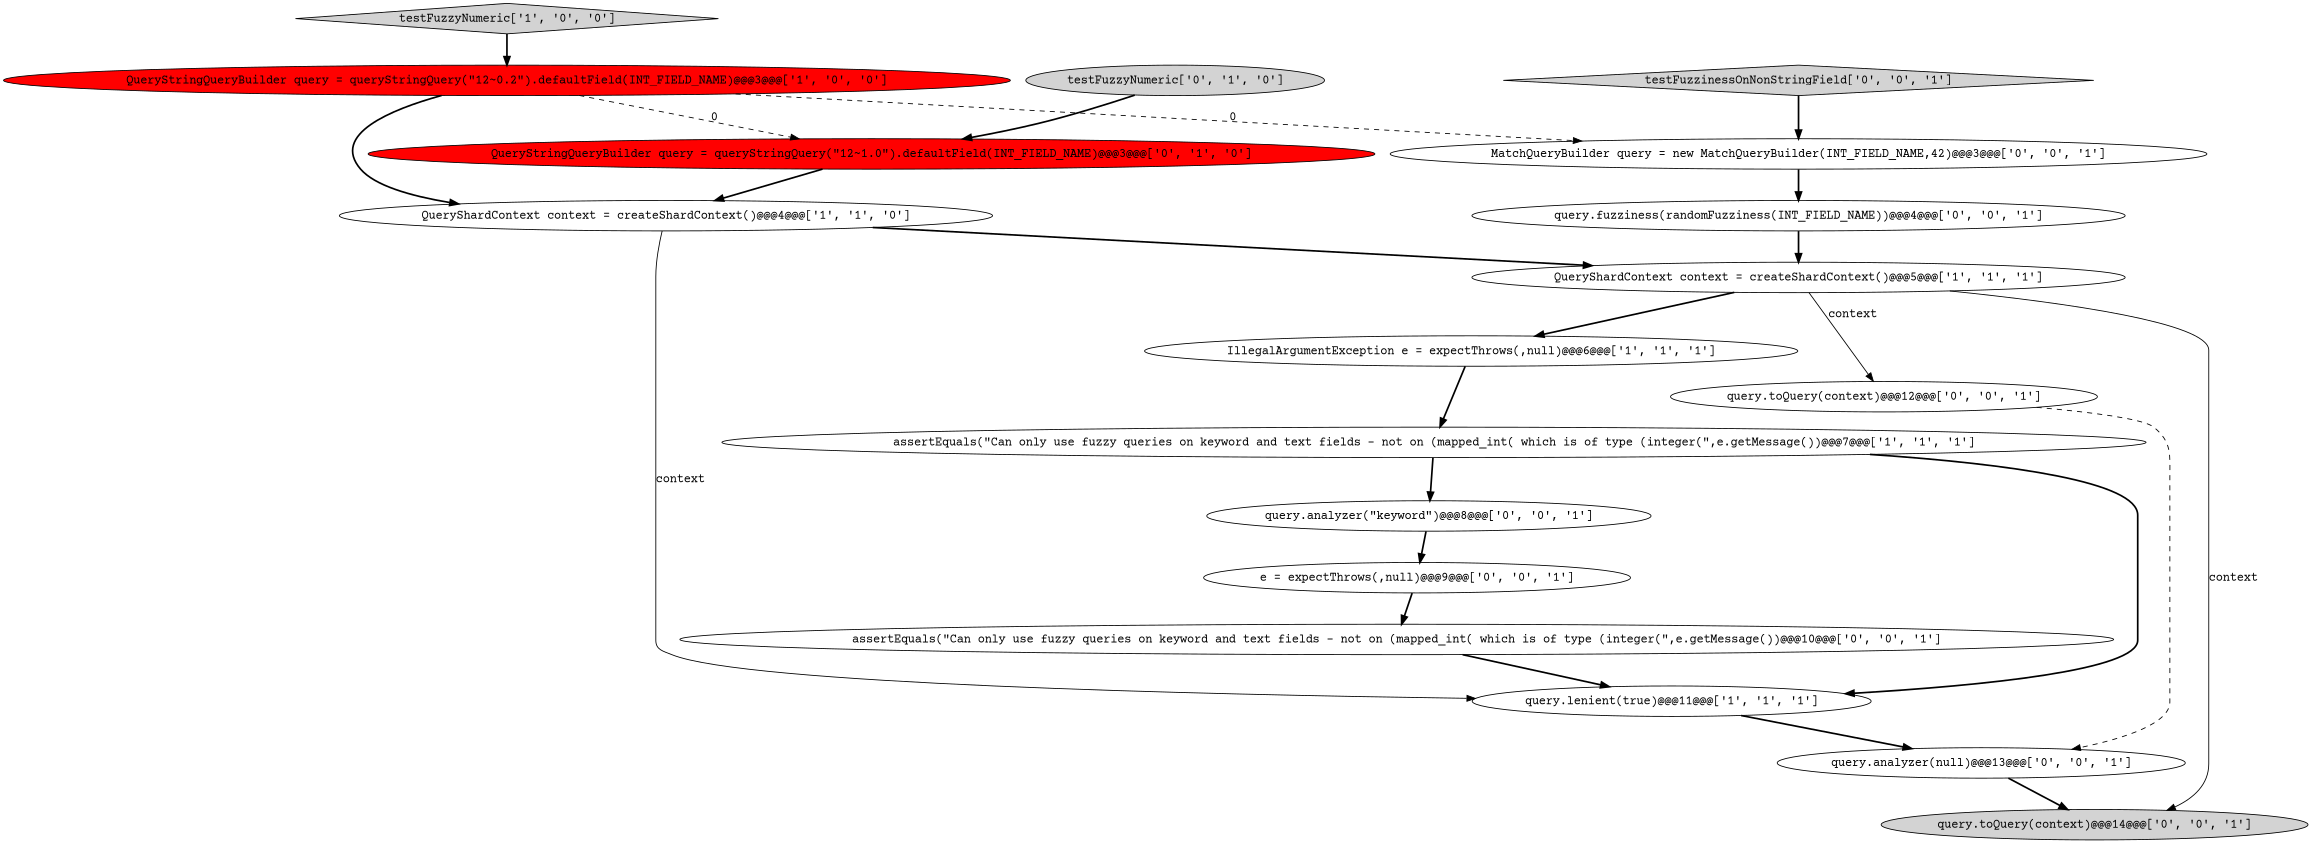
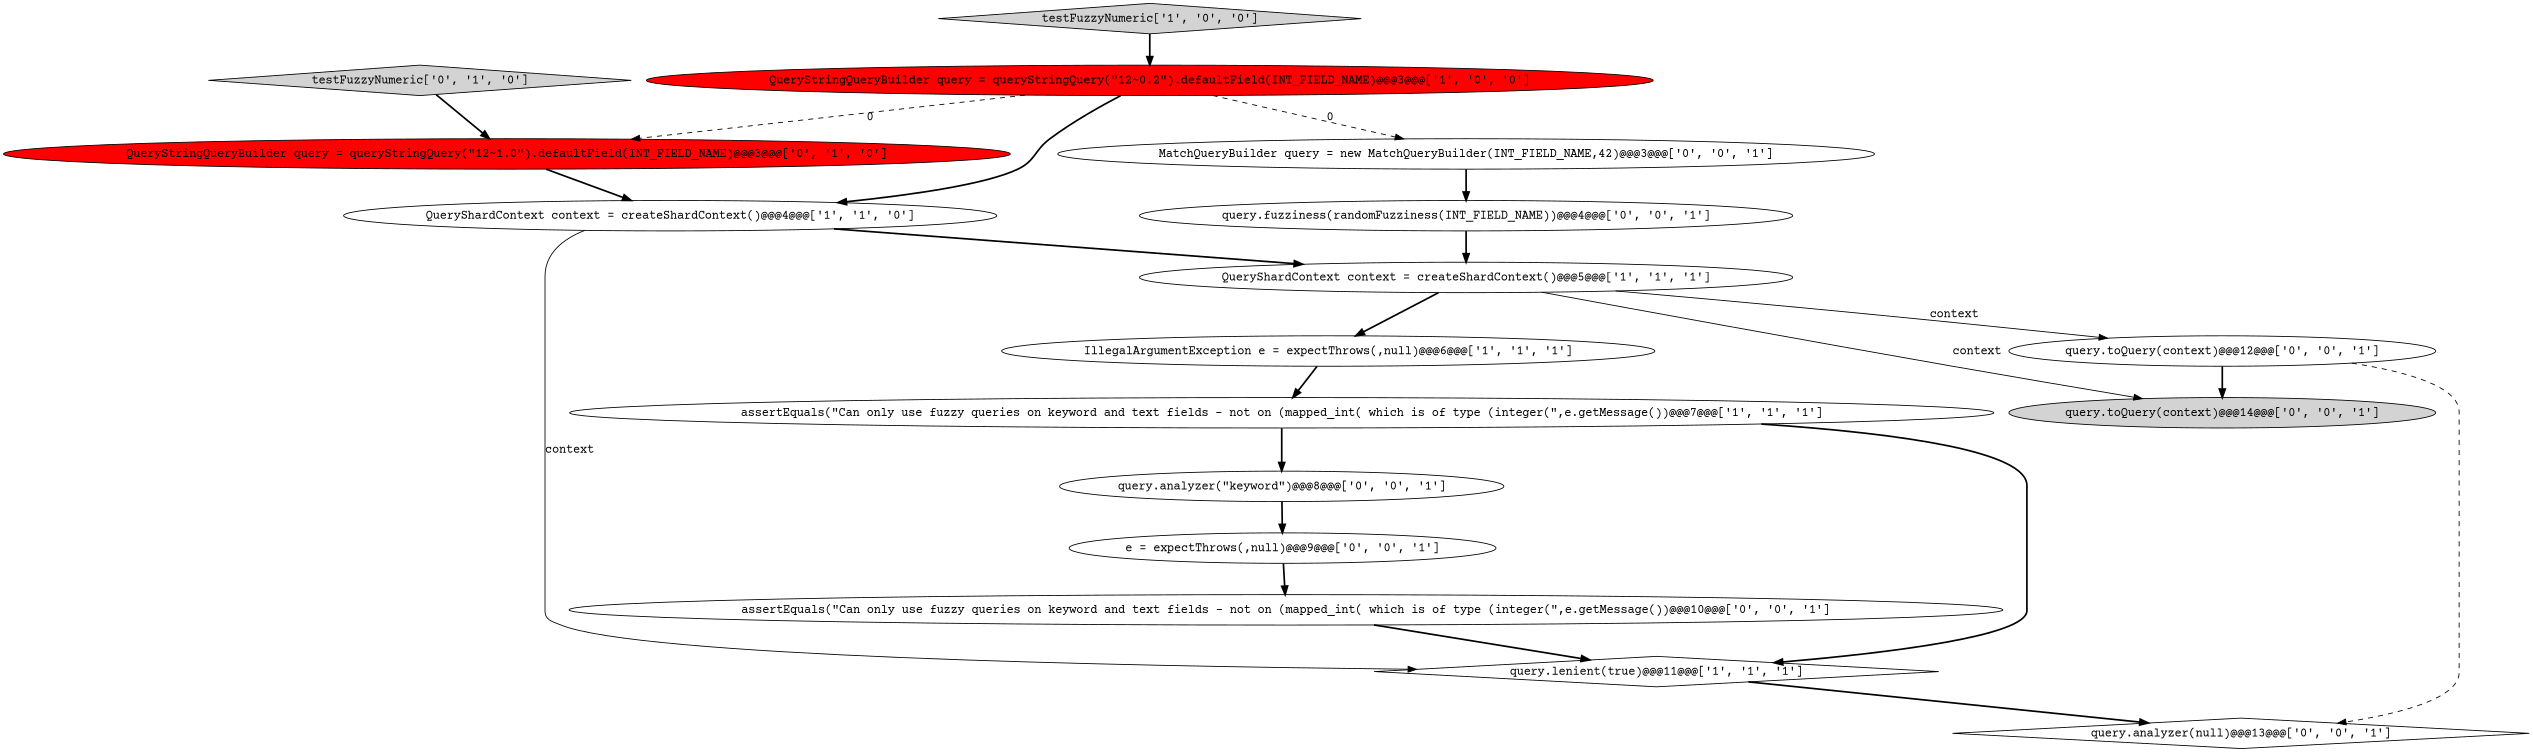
node "testFuzzyNumeric['0', '1', '0']": shape ellipse -> diamond
node "testFuzzinessOnNonStringField['0', '0', '1']": removed
node "query.lenient(true)@@@11@@@['1', '1', '1']": shape ellipse -> diamond
node "query.analyzer(null)@@@13@@@['0', '0', '1']": shape ellipse -> diamond
edge "query.analyzer(null)@@@13@@@['0', '0', '1']" -> "query.toQuery(context)@@@14@@@['0', '0', '1']": now "query.toQuery(context)@@@12@@@['0', '0', '1']" -> "query.toQuery(context)@@@14@@@['0', '0', '1']"
